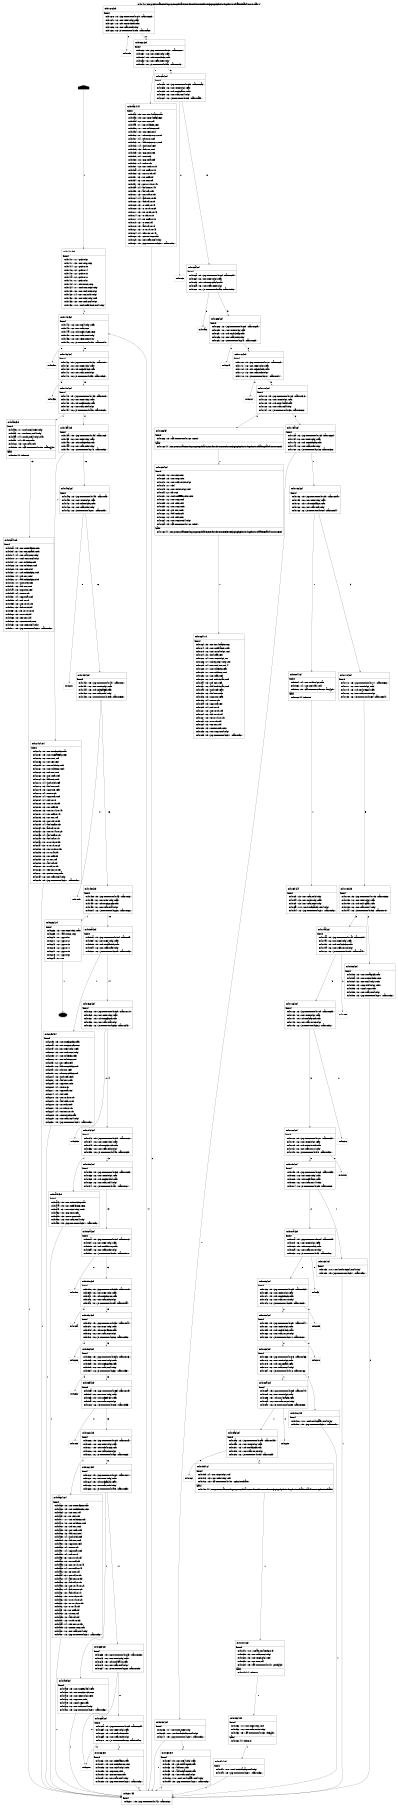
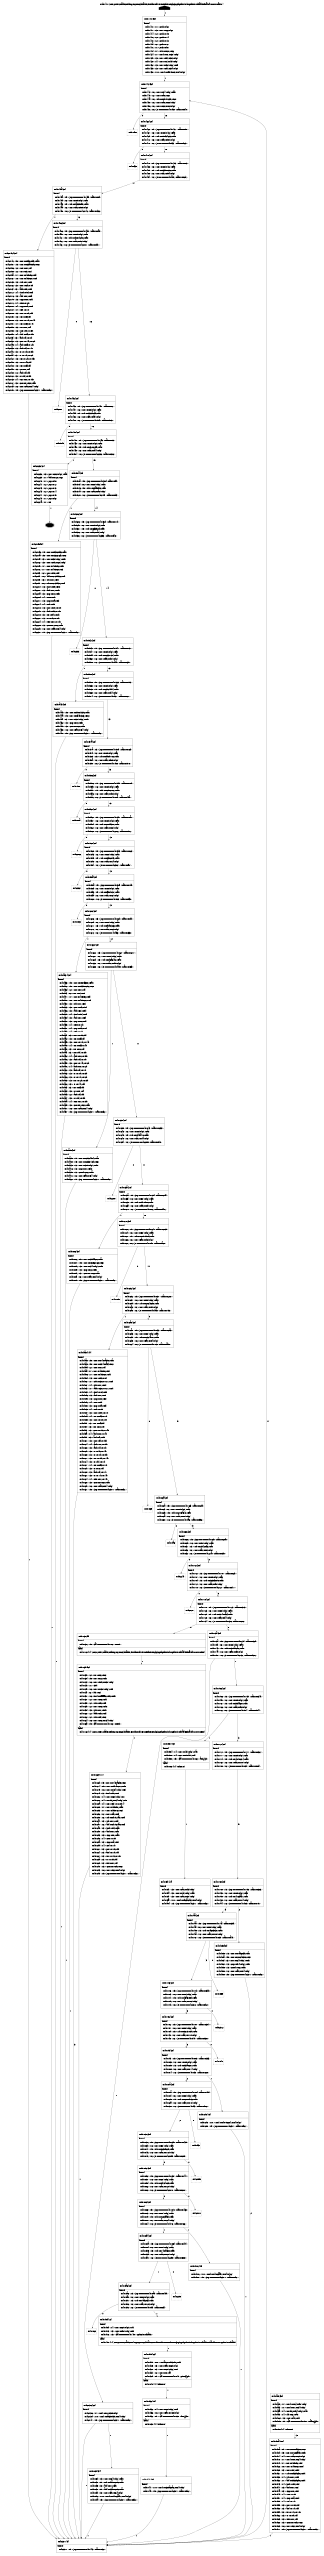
edge "0x40147e [28]" -> "0x401aec [30]": removed, label "1"
edge "0x40165a [28]" -> "0x4022ee": now "0x40165a [28]" -> "0x401676 [28]"
edge "0x401c6f [111]" -> "0x402371 [5]": added, label "1"
